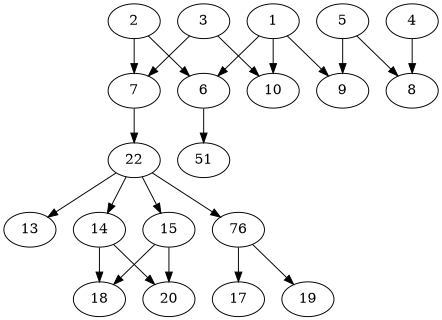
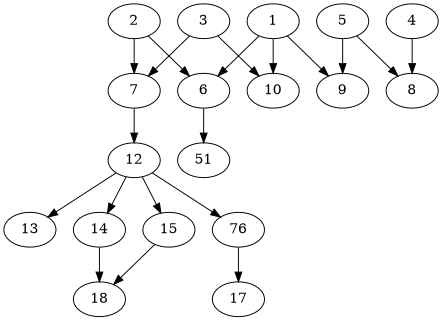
node "22": label "22" -> "12"
node "20": removed
node "19": removed
